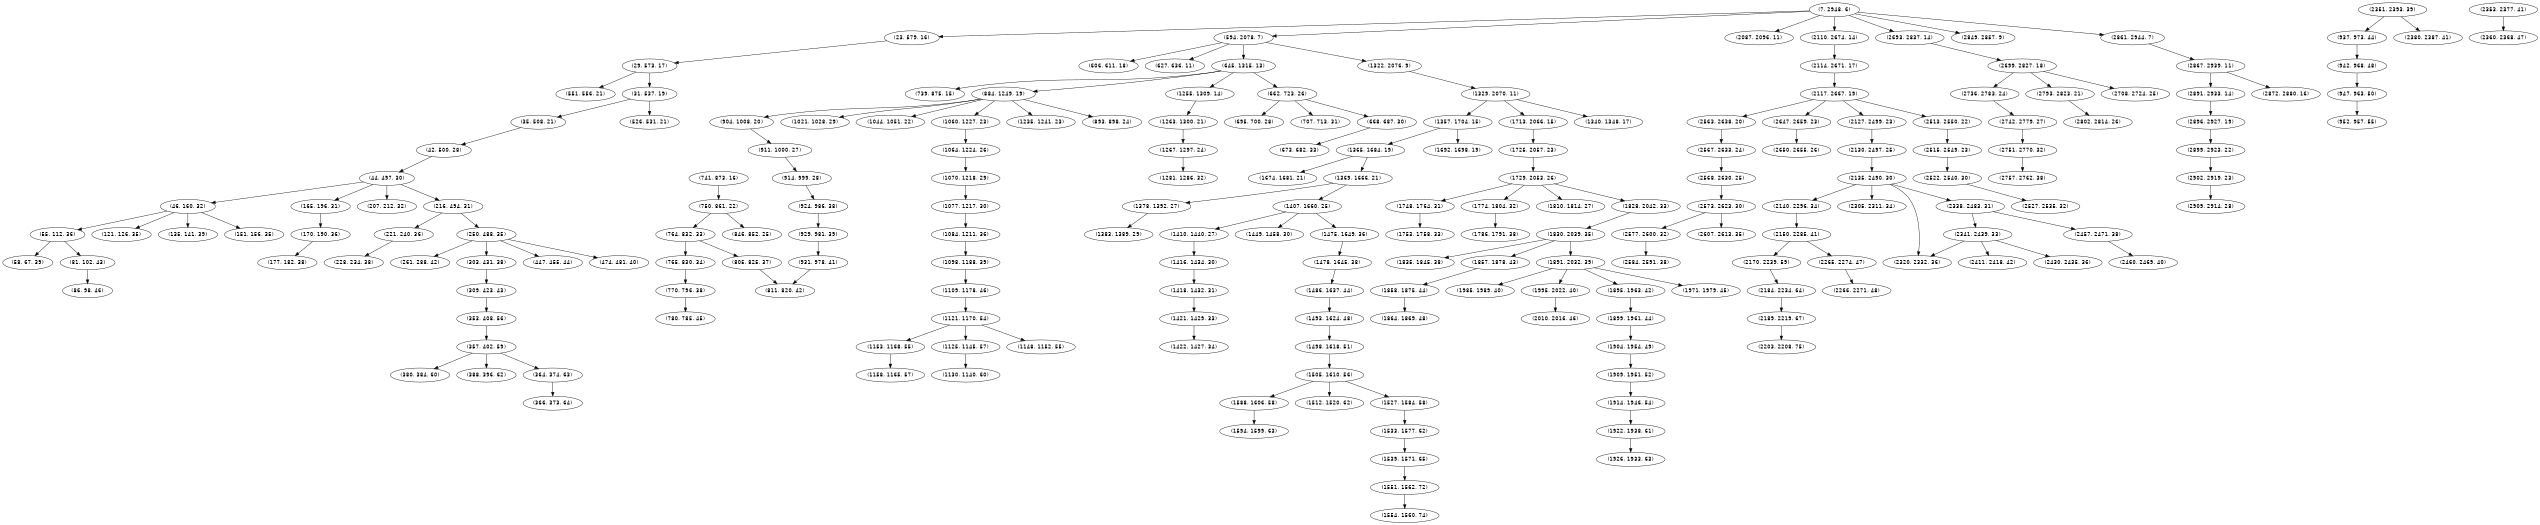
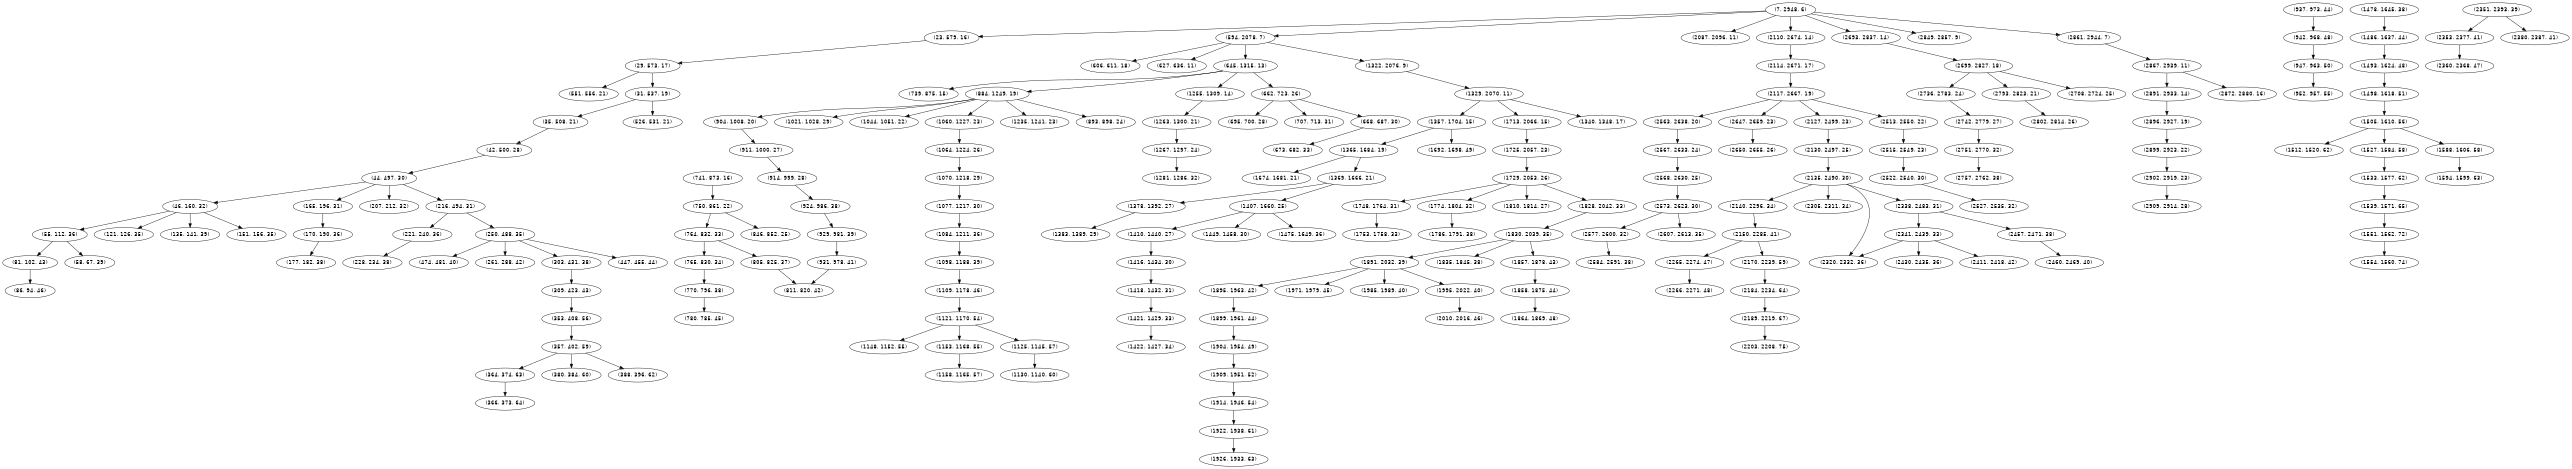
edge "(2351, 2393, 39)" -> "(937, 973, 44)": now "(2351, 2393, 39)" -> "(2353, 2377, 41)"
node "(1692, 1698, 19)": label "(1692, 1698, 19)" -> "(1692, 1698, 49)"
edge "(1475, 1649, 36)" -> "(1478, 1645, 38)": removed
node "(86, 98, 46)": label "(86, 98, 46)" -> "(86, 94, 46)"
